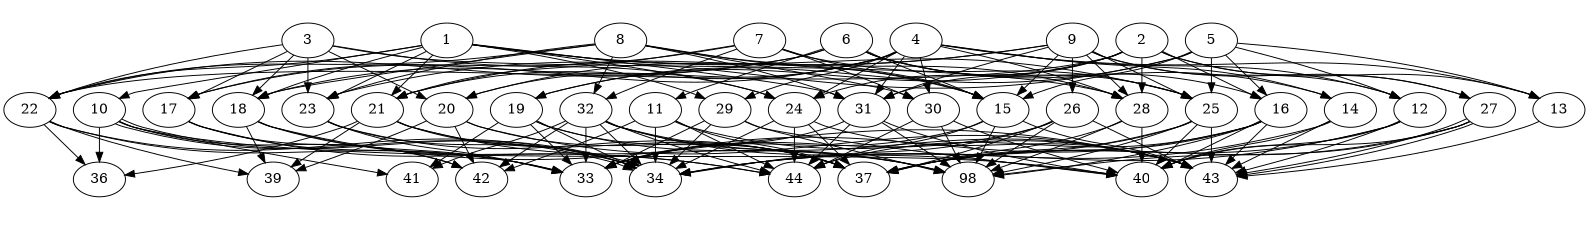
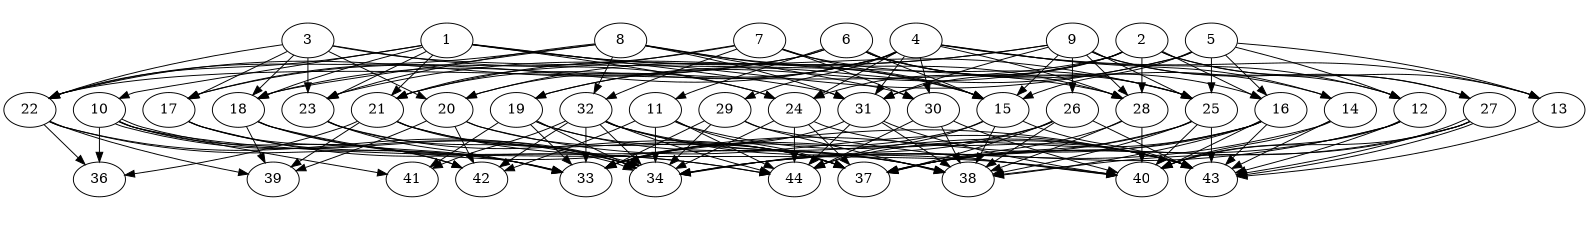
edge "1" -> "29": removed
node "98": label "98" -> "38"
